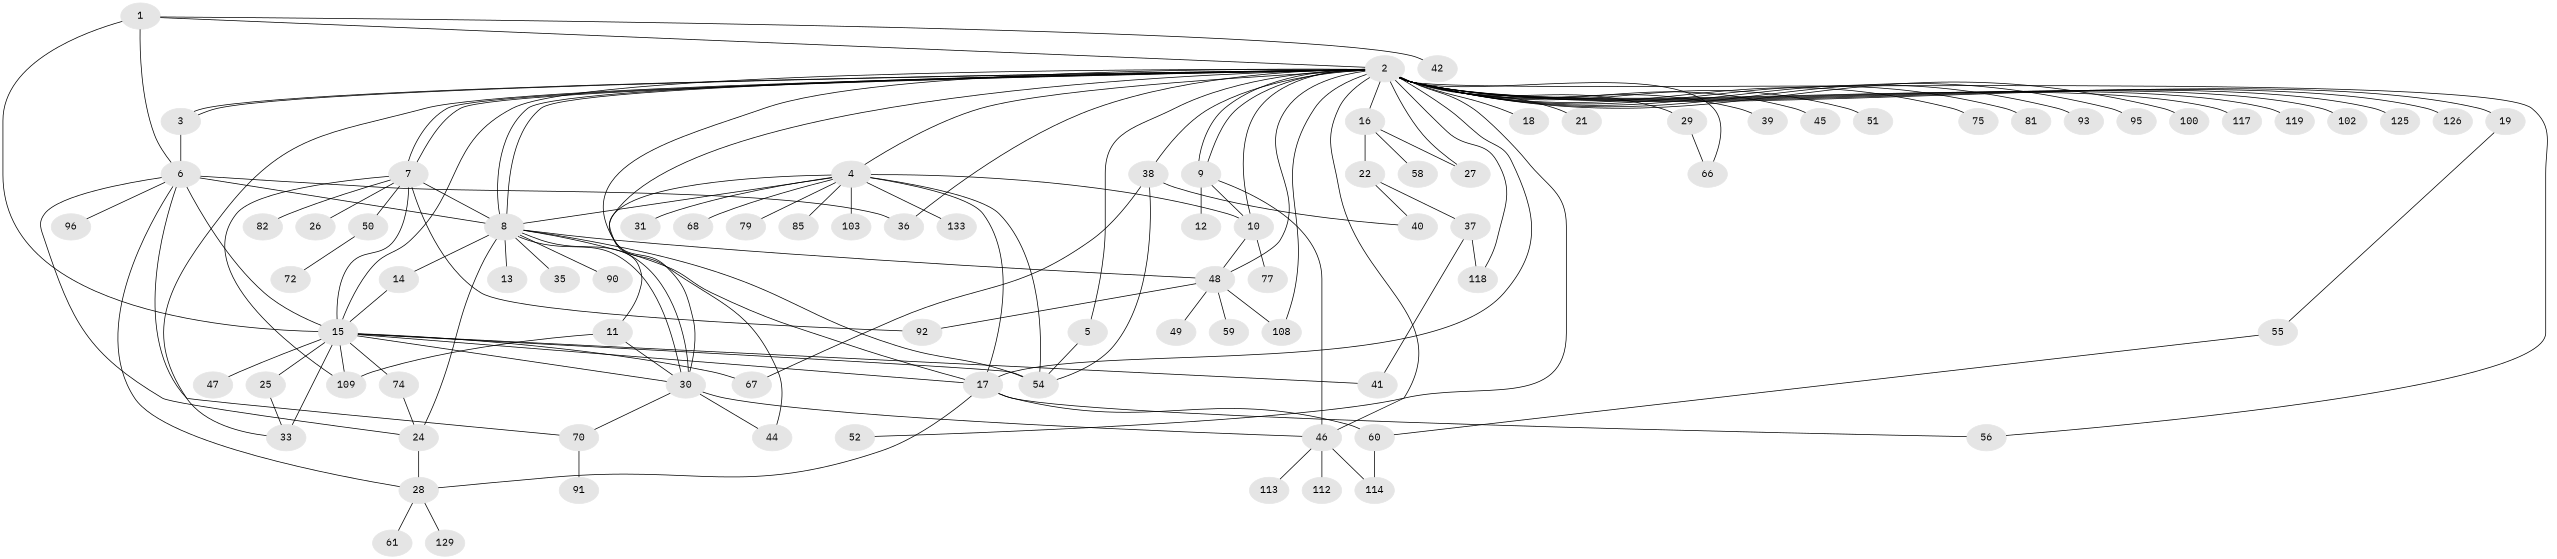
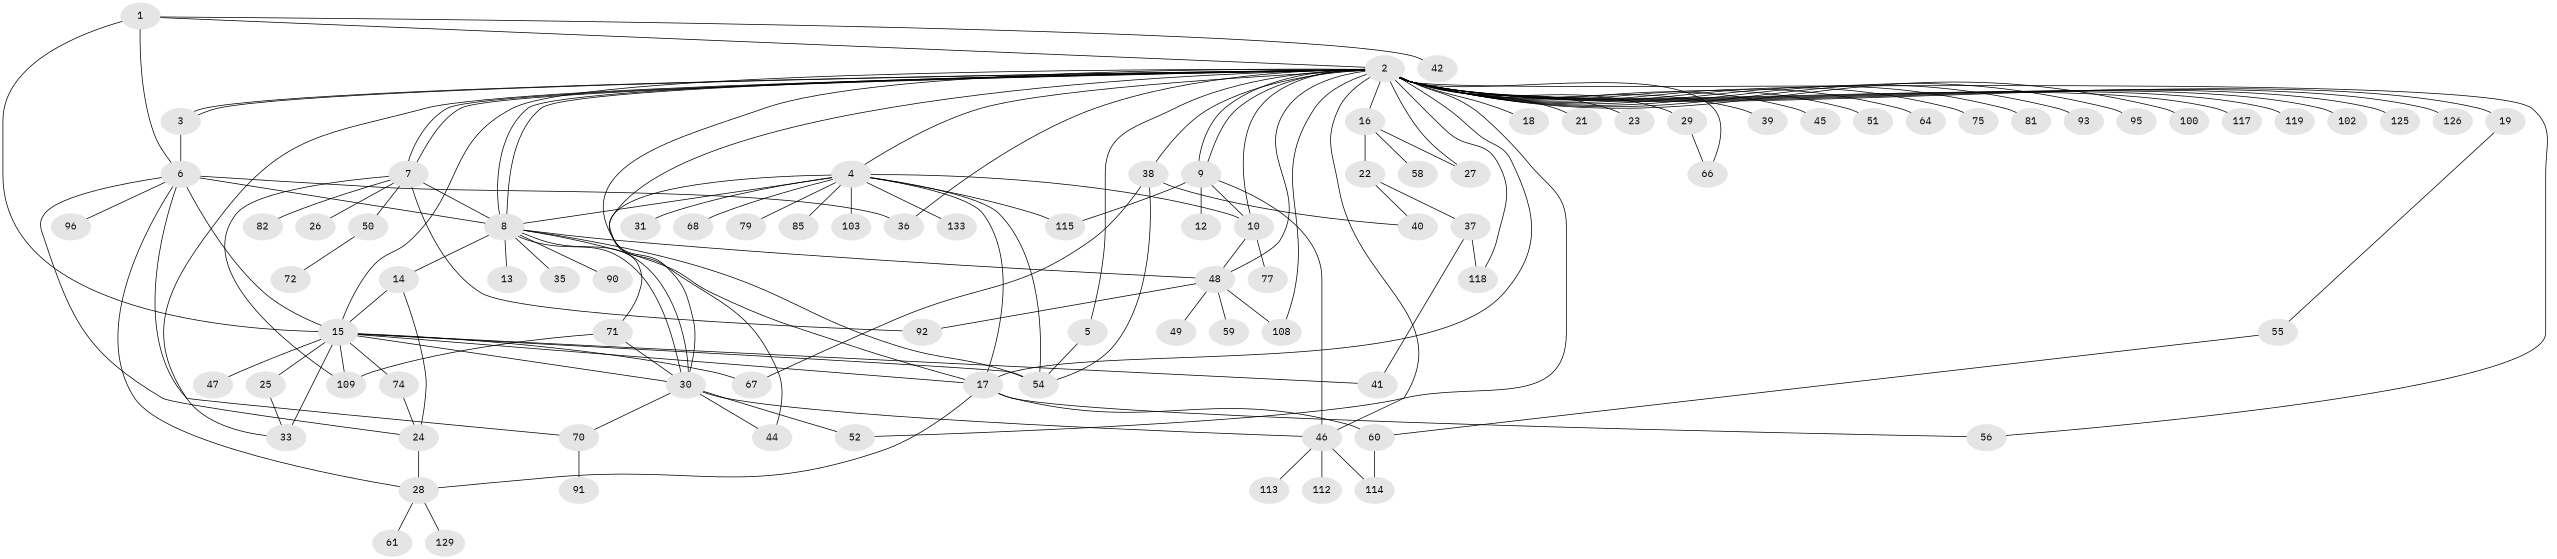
node "23": added
node "64": added
node "115": added
edge "7" -- "15": removed
edge "8" -- "24": now "14" -- "24"
node "11": label "11" -> "71"
edge "30" -- "52": added
